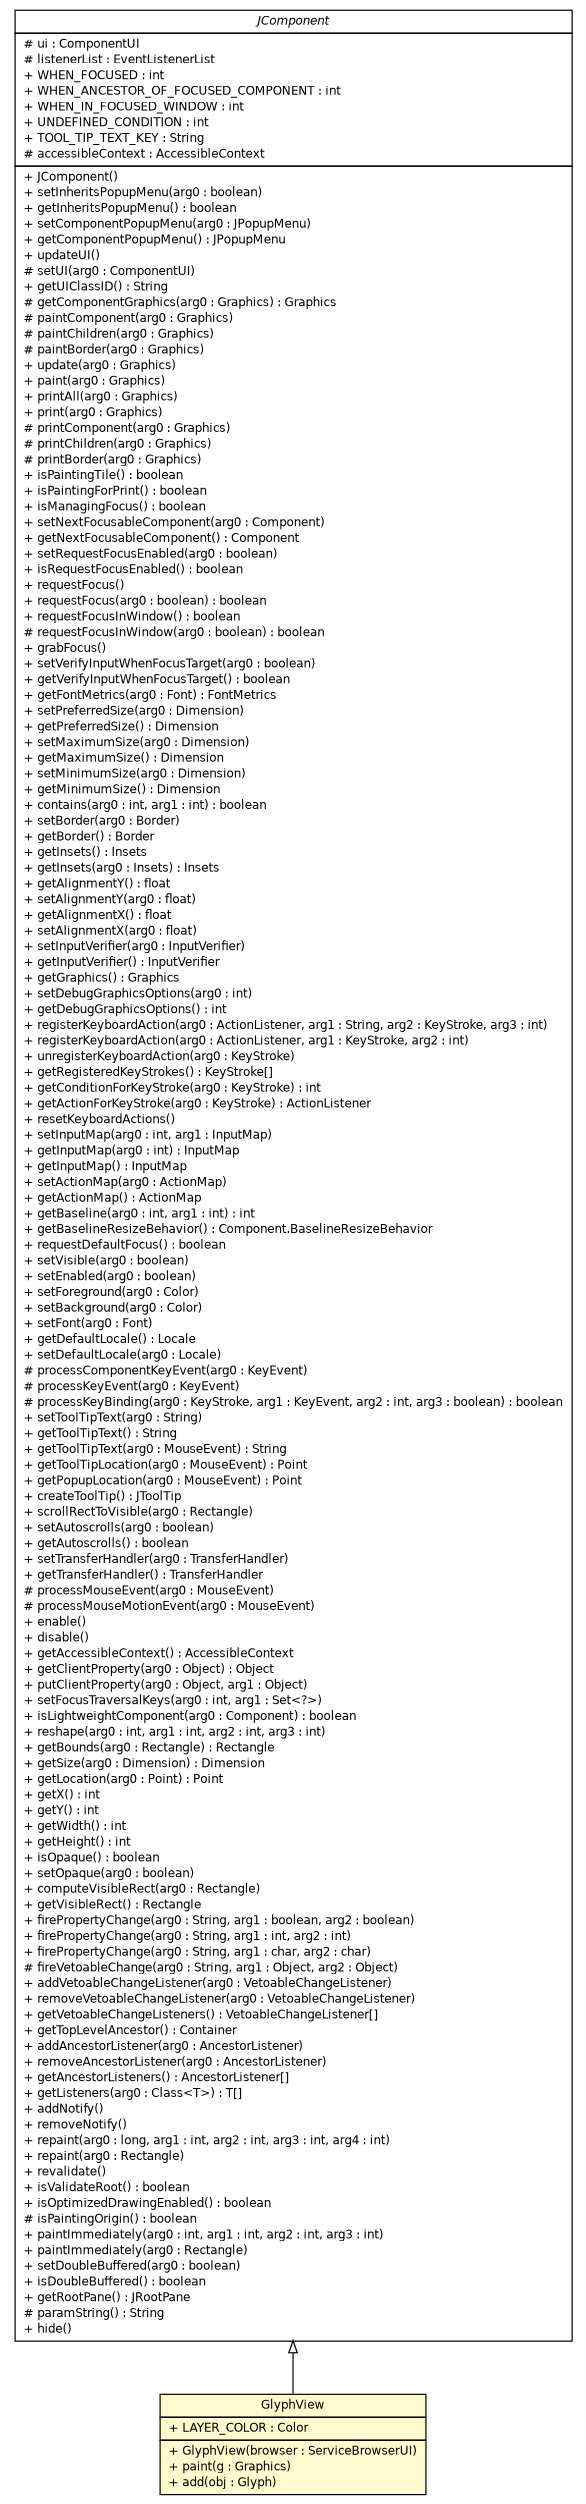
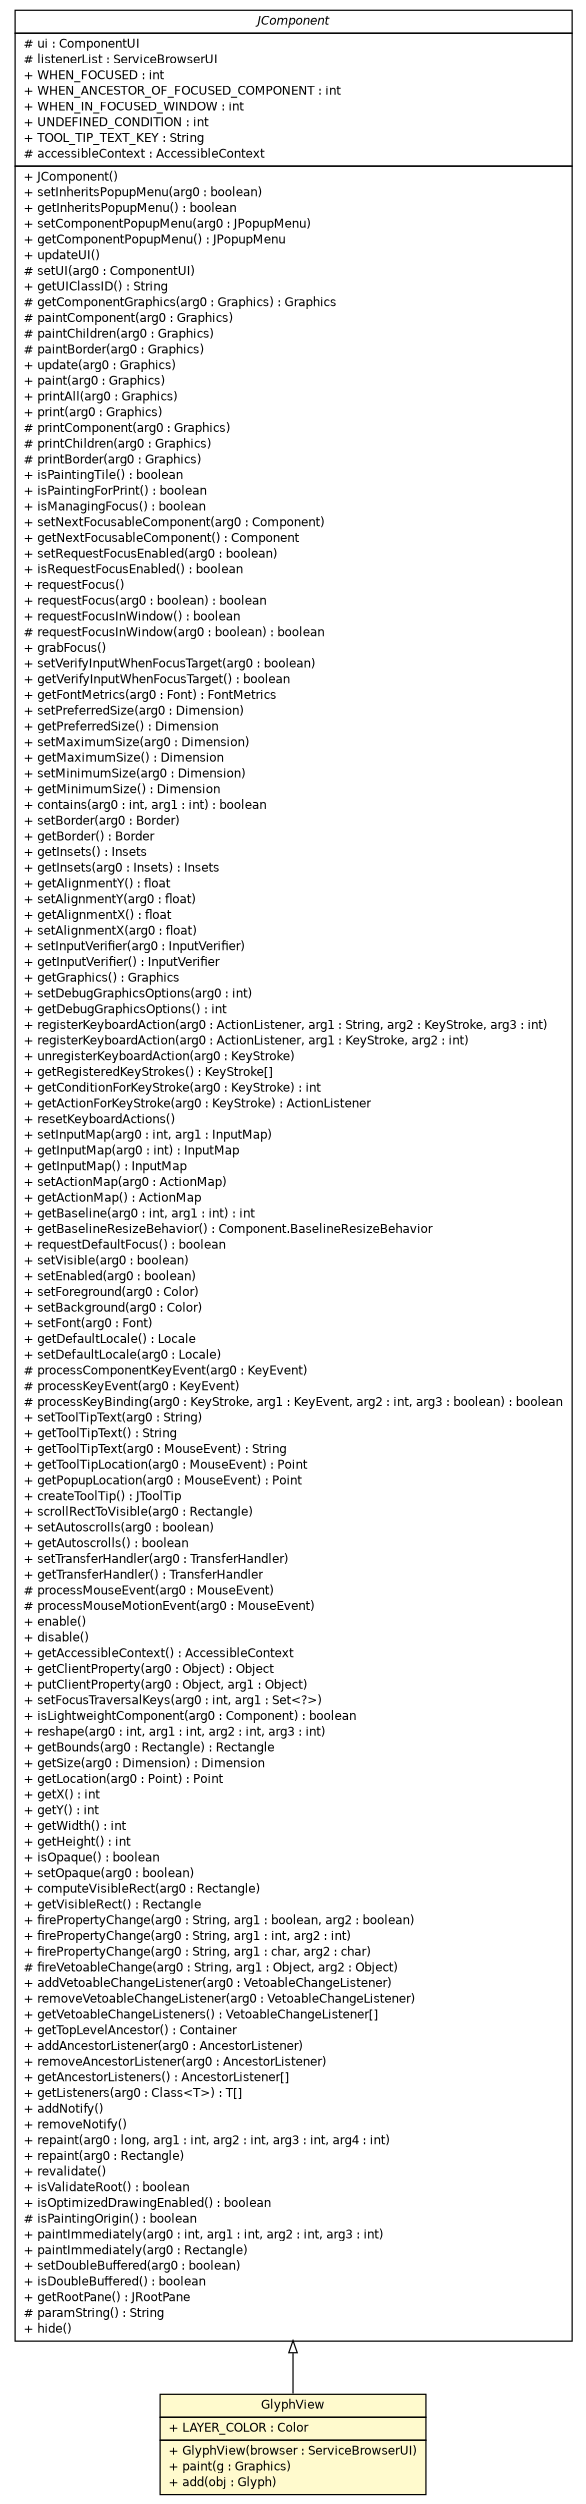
node "JComponent": text "# listenerList : EventListenerList" -> "# listenerList : ServiceBrowserUI"
